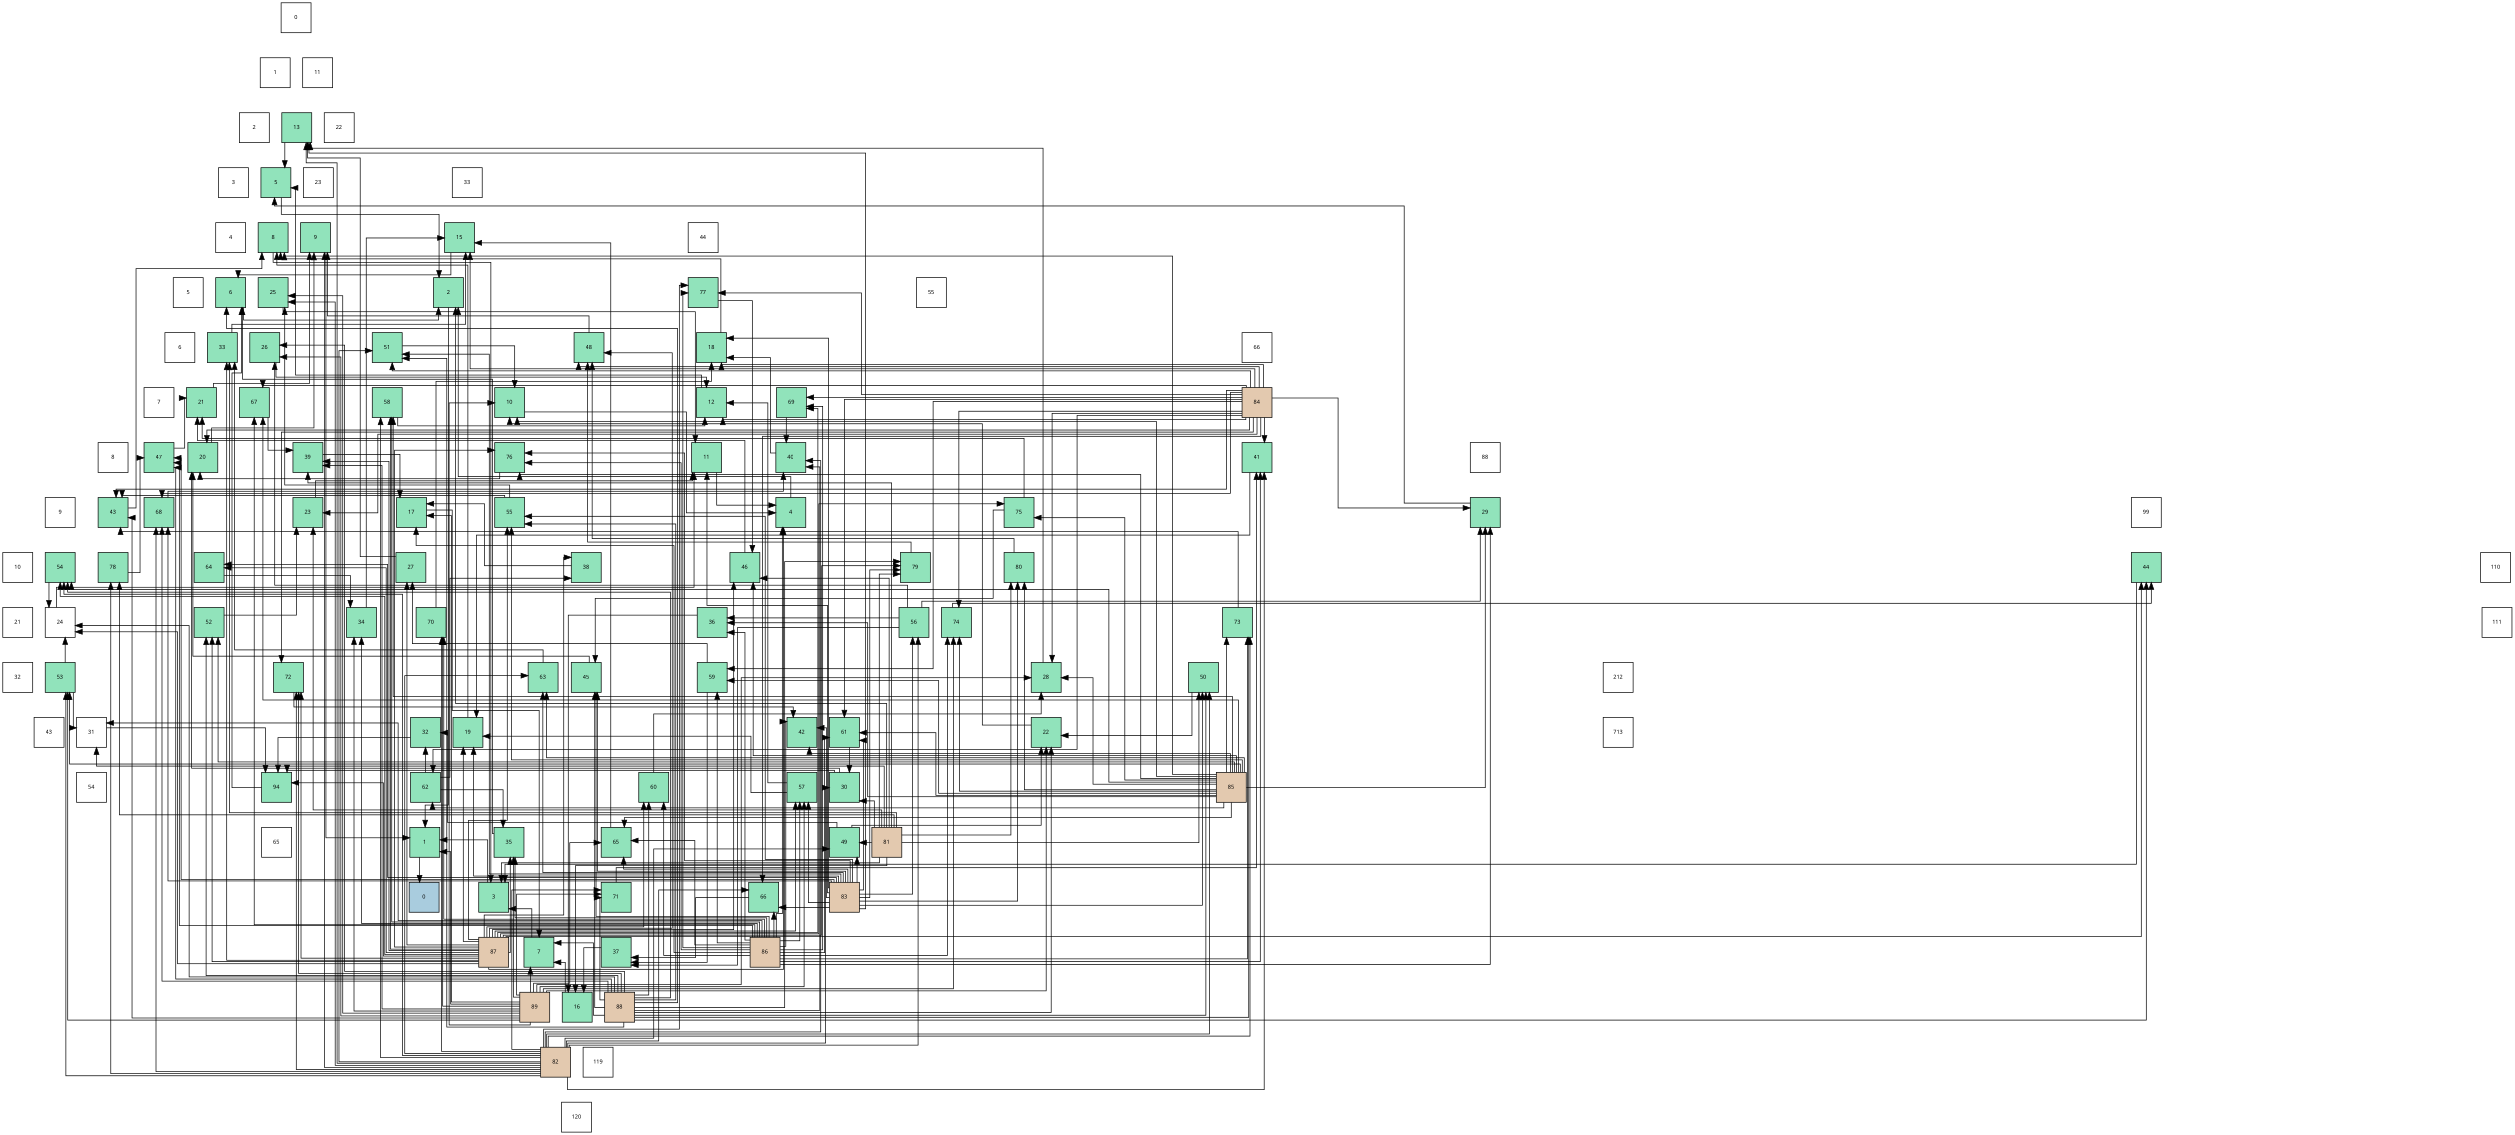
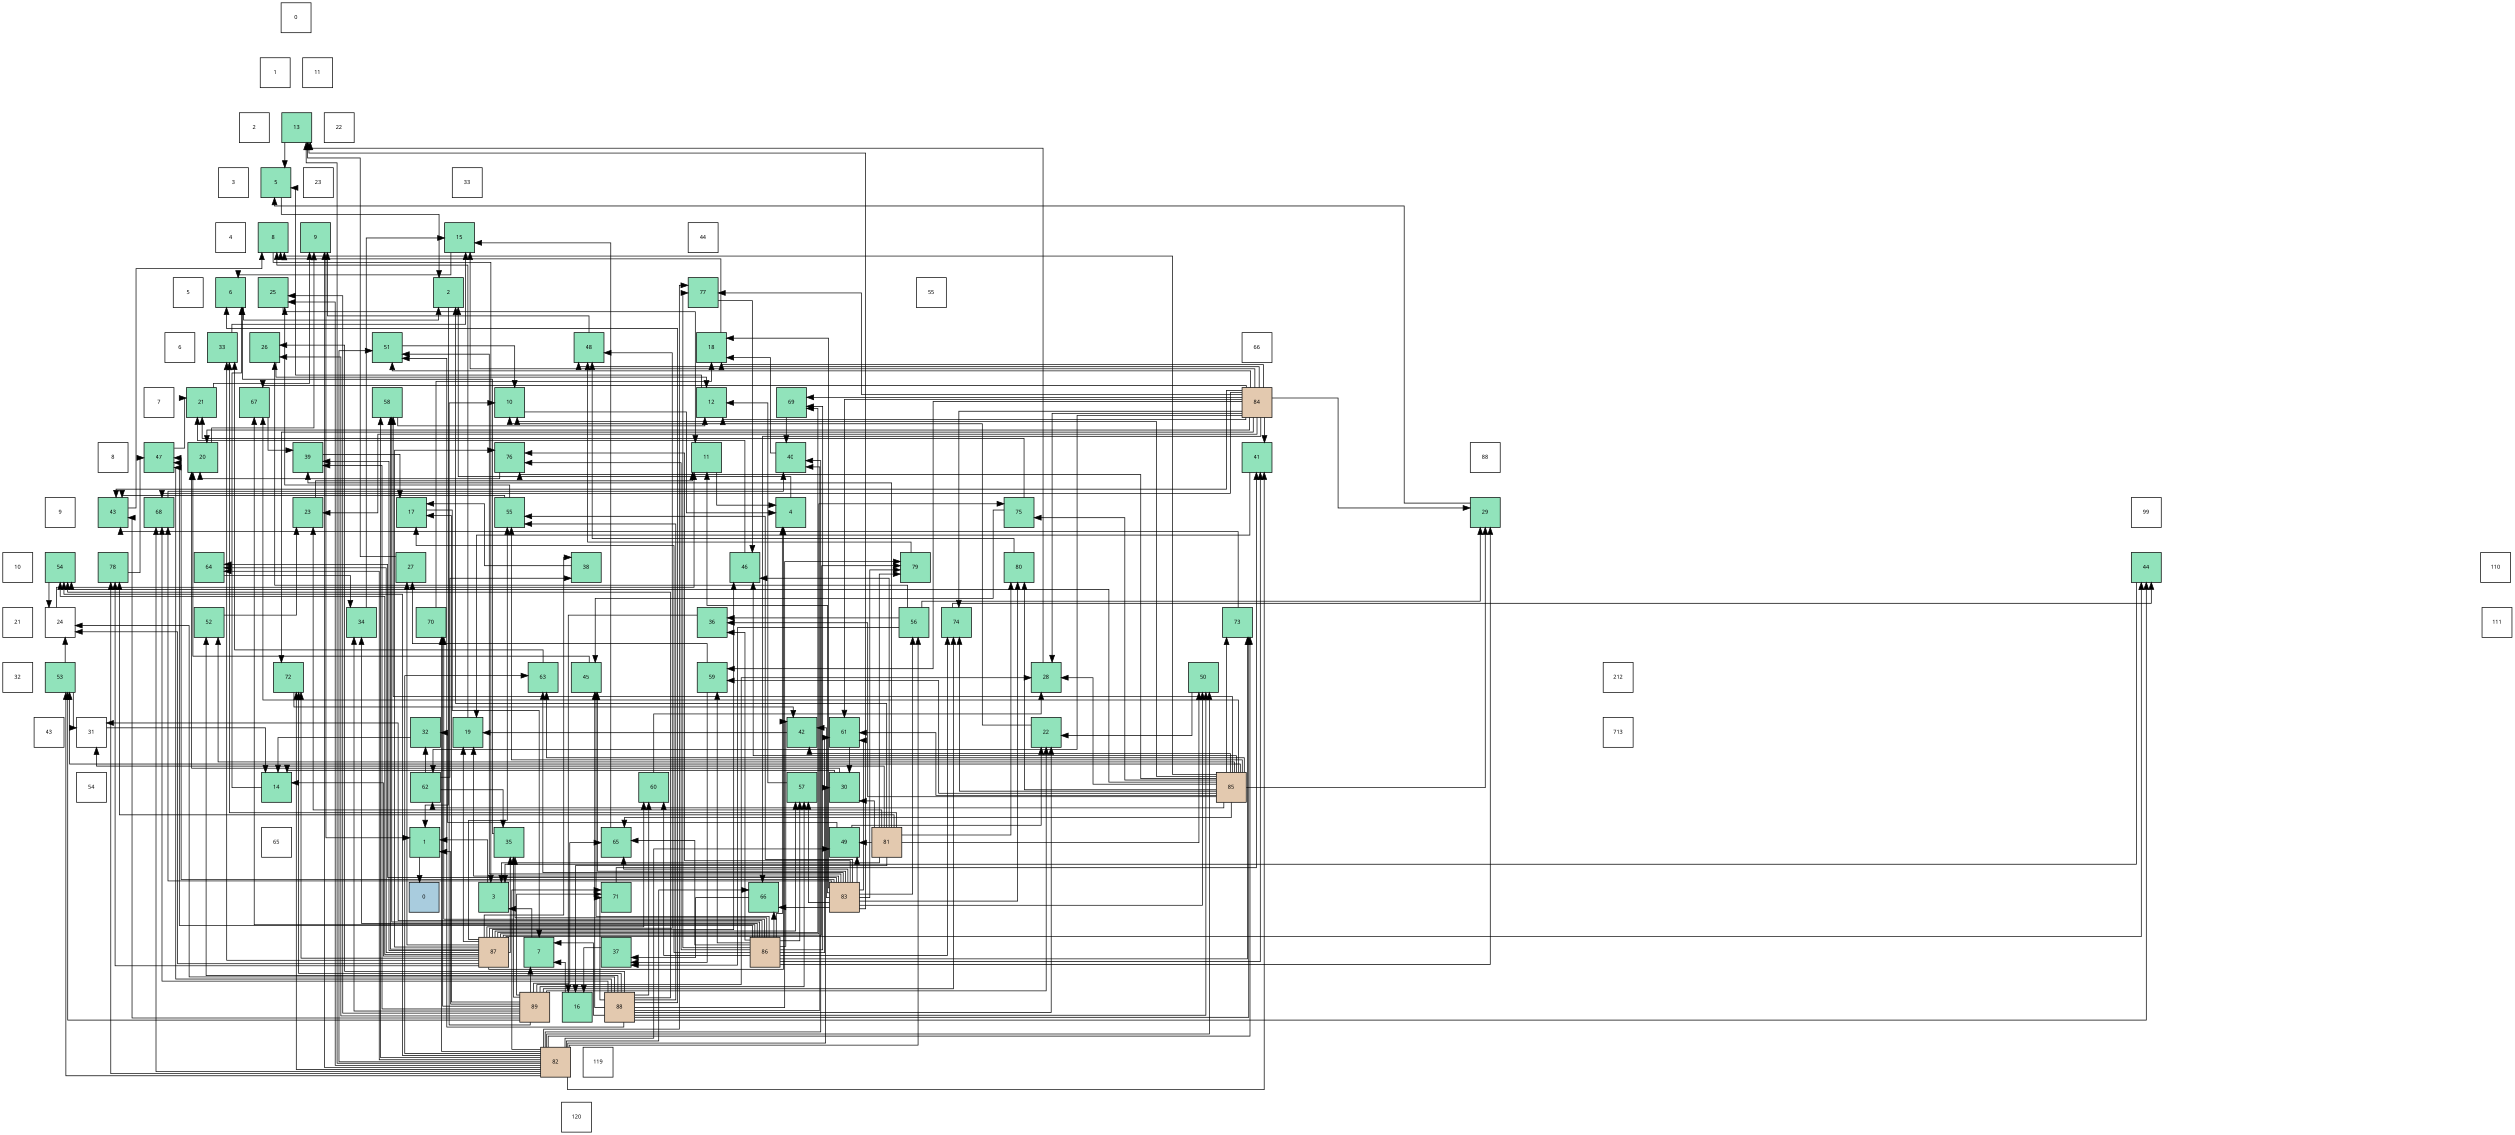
edge "57" -> "19": now "42" -> "19"
node "94": label "94" -> "14"
edge "82" -> "64": added
edge "87" -> "52": now "87" -> "78"
